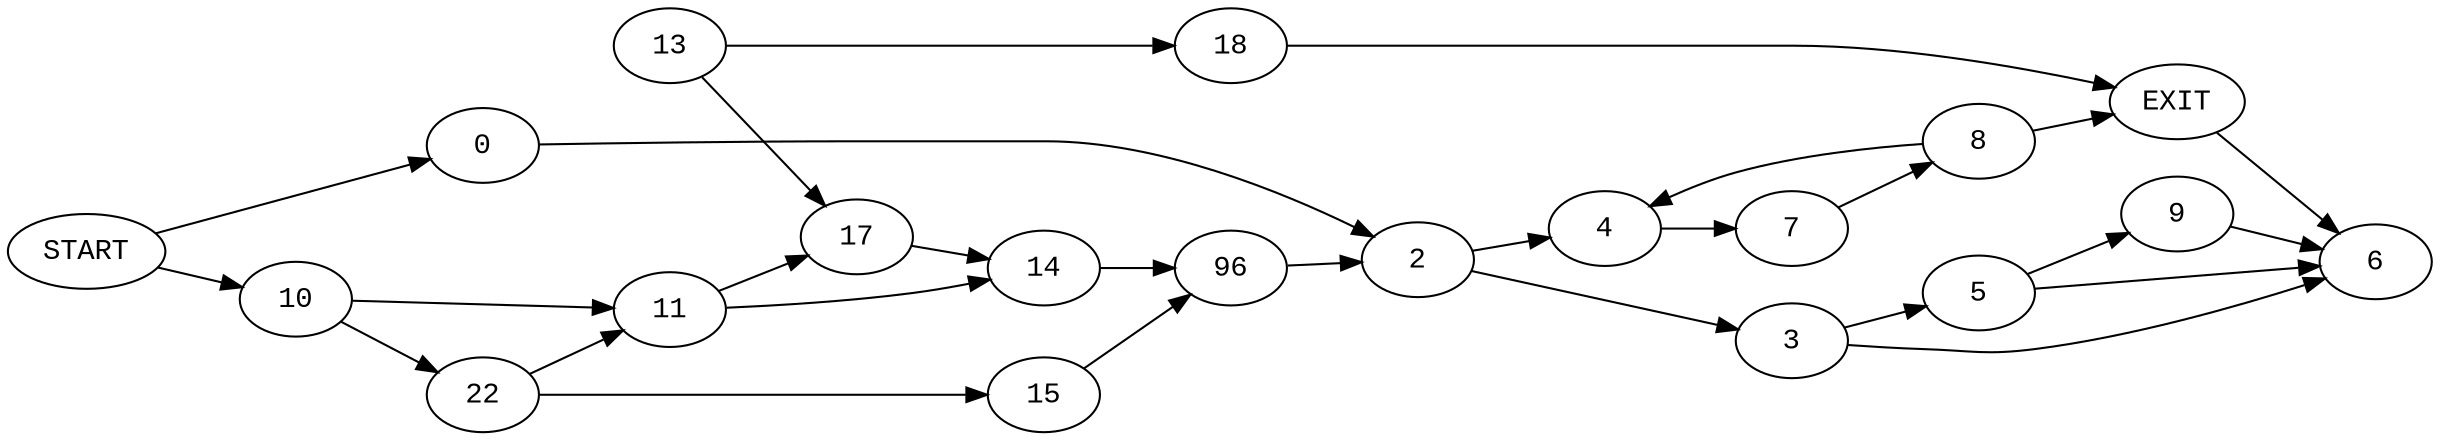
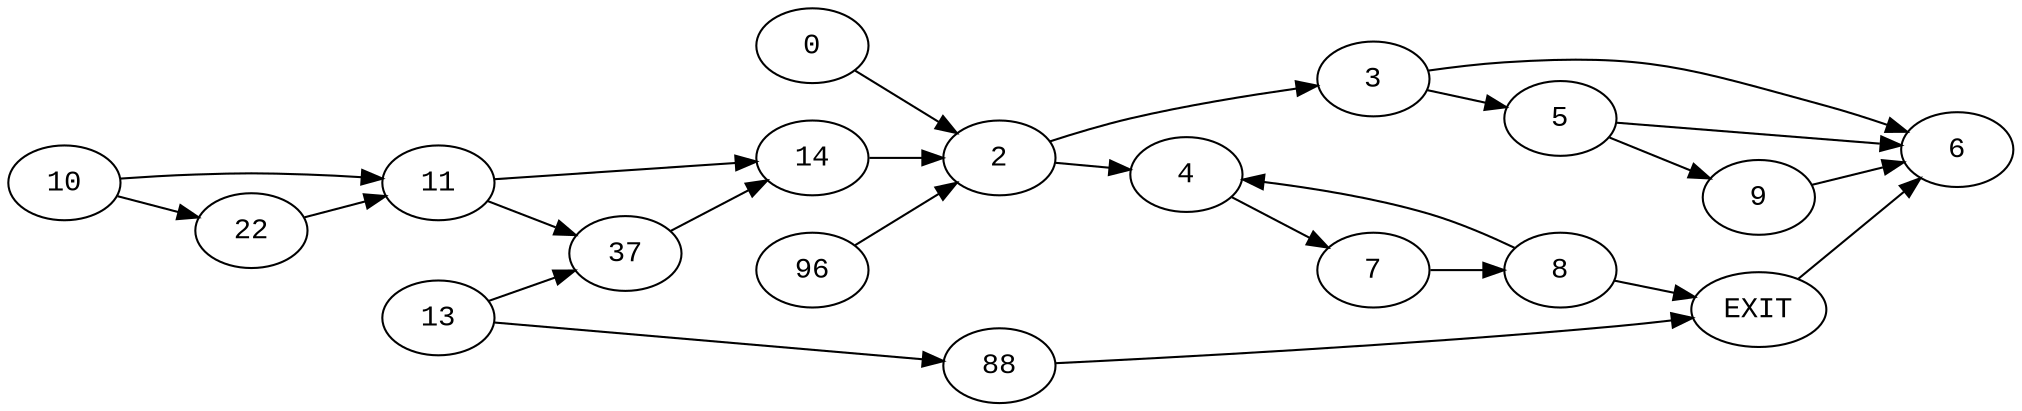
node "18": label "18" -> "88"
node "17": label "17" -> "37"
node "START": removed
edge "14" -> "96": now "14" -> "2"
node "15": removed
